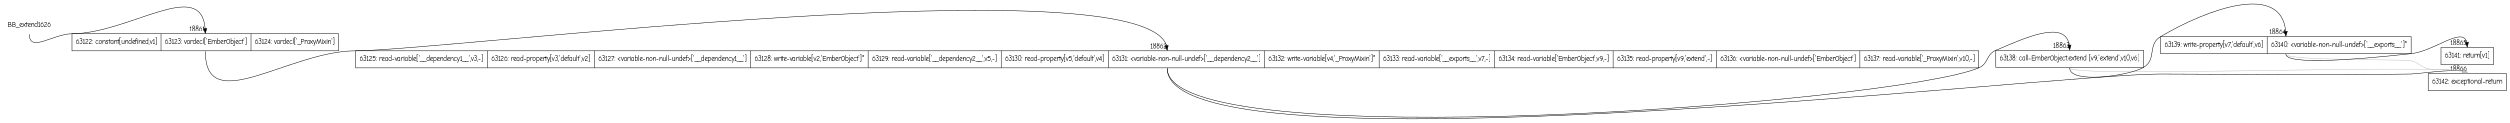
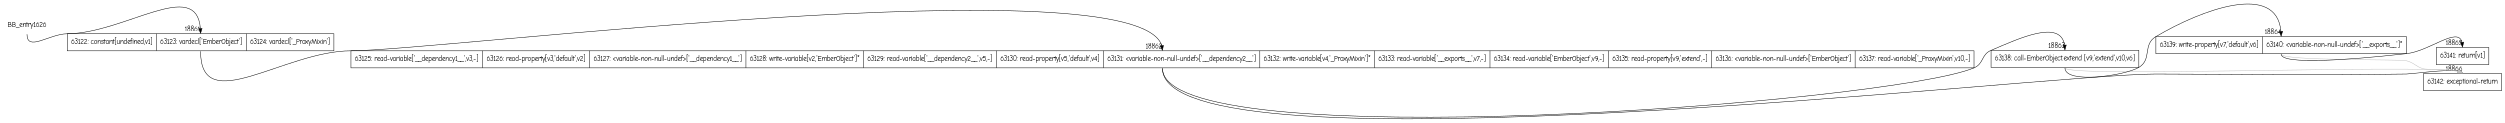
node "BB_extend1626": label "BB_extend1626" -> "BB_entry1626"
